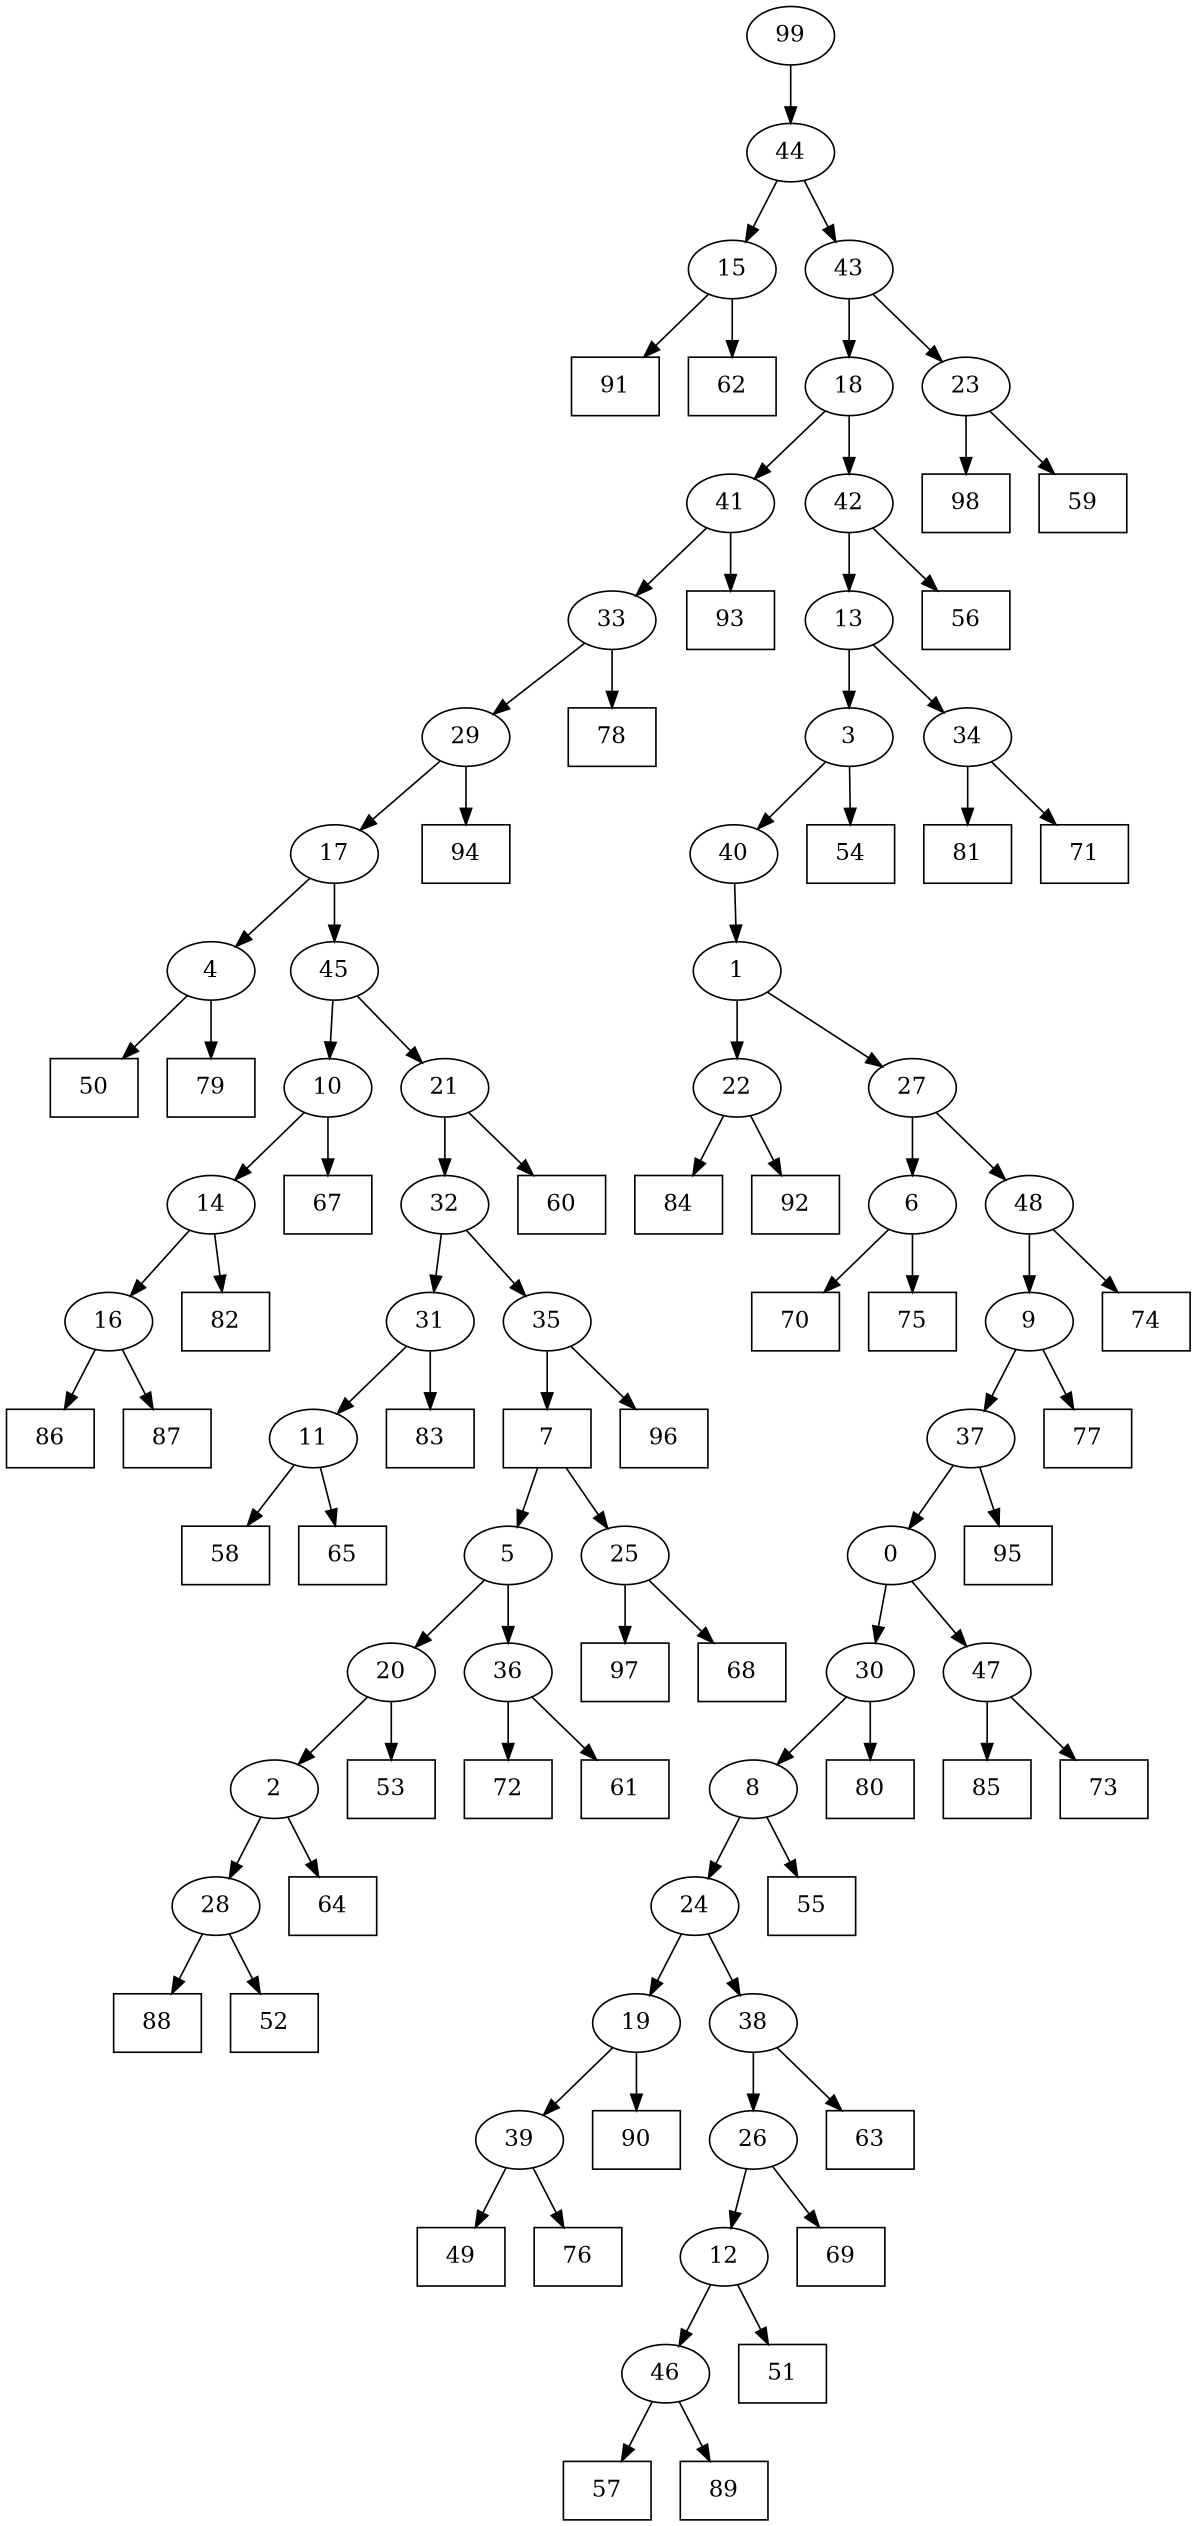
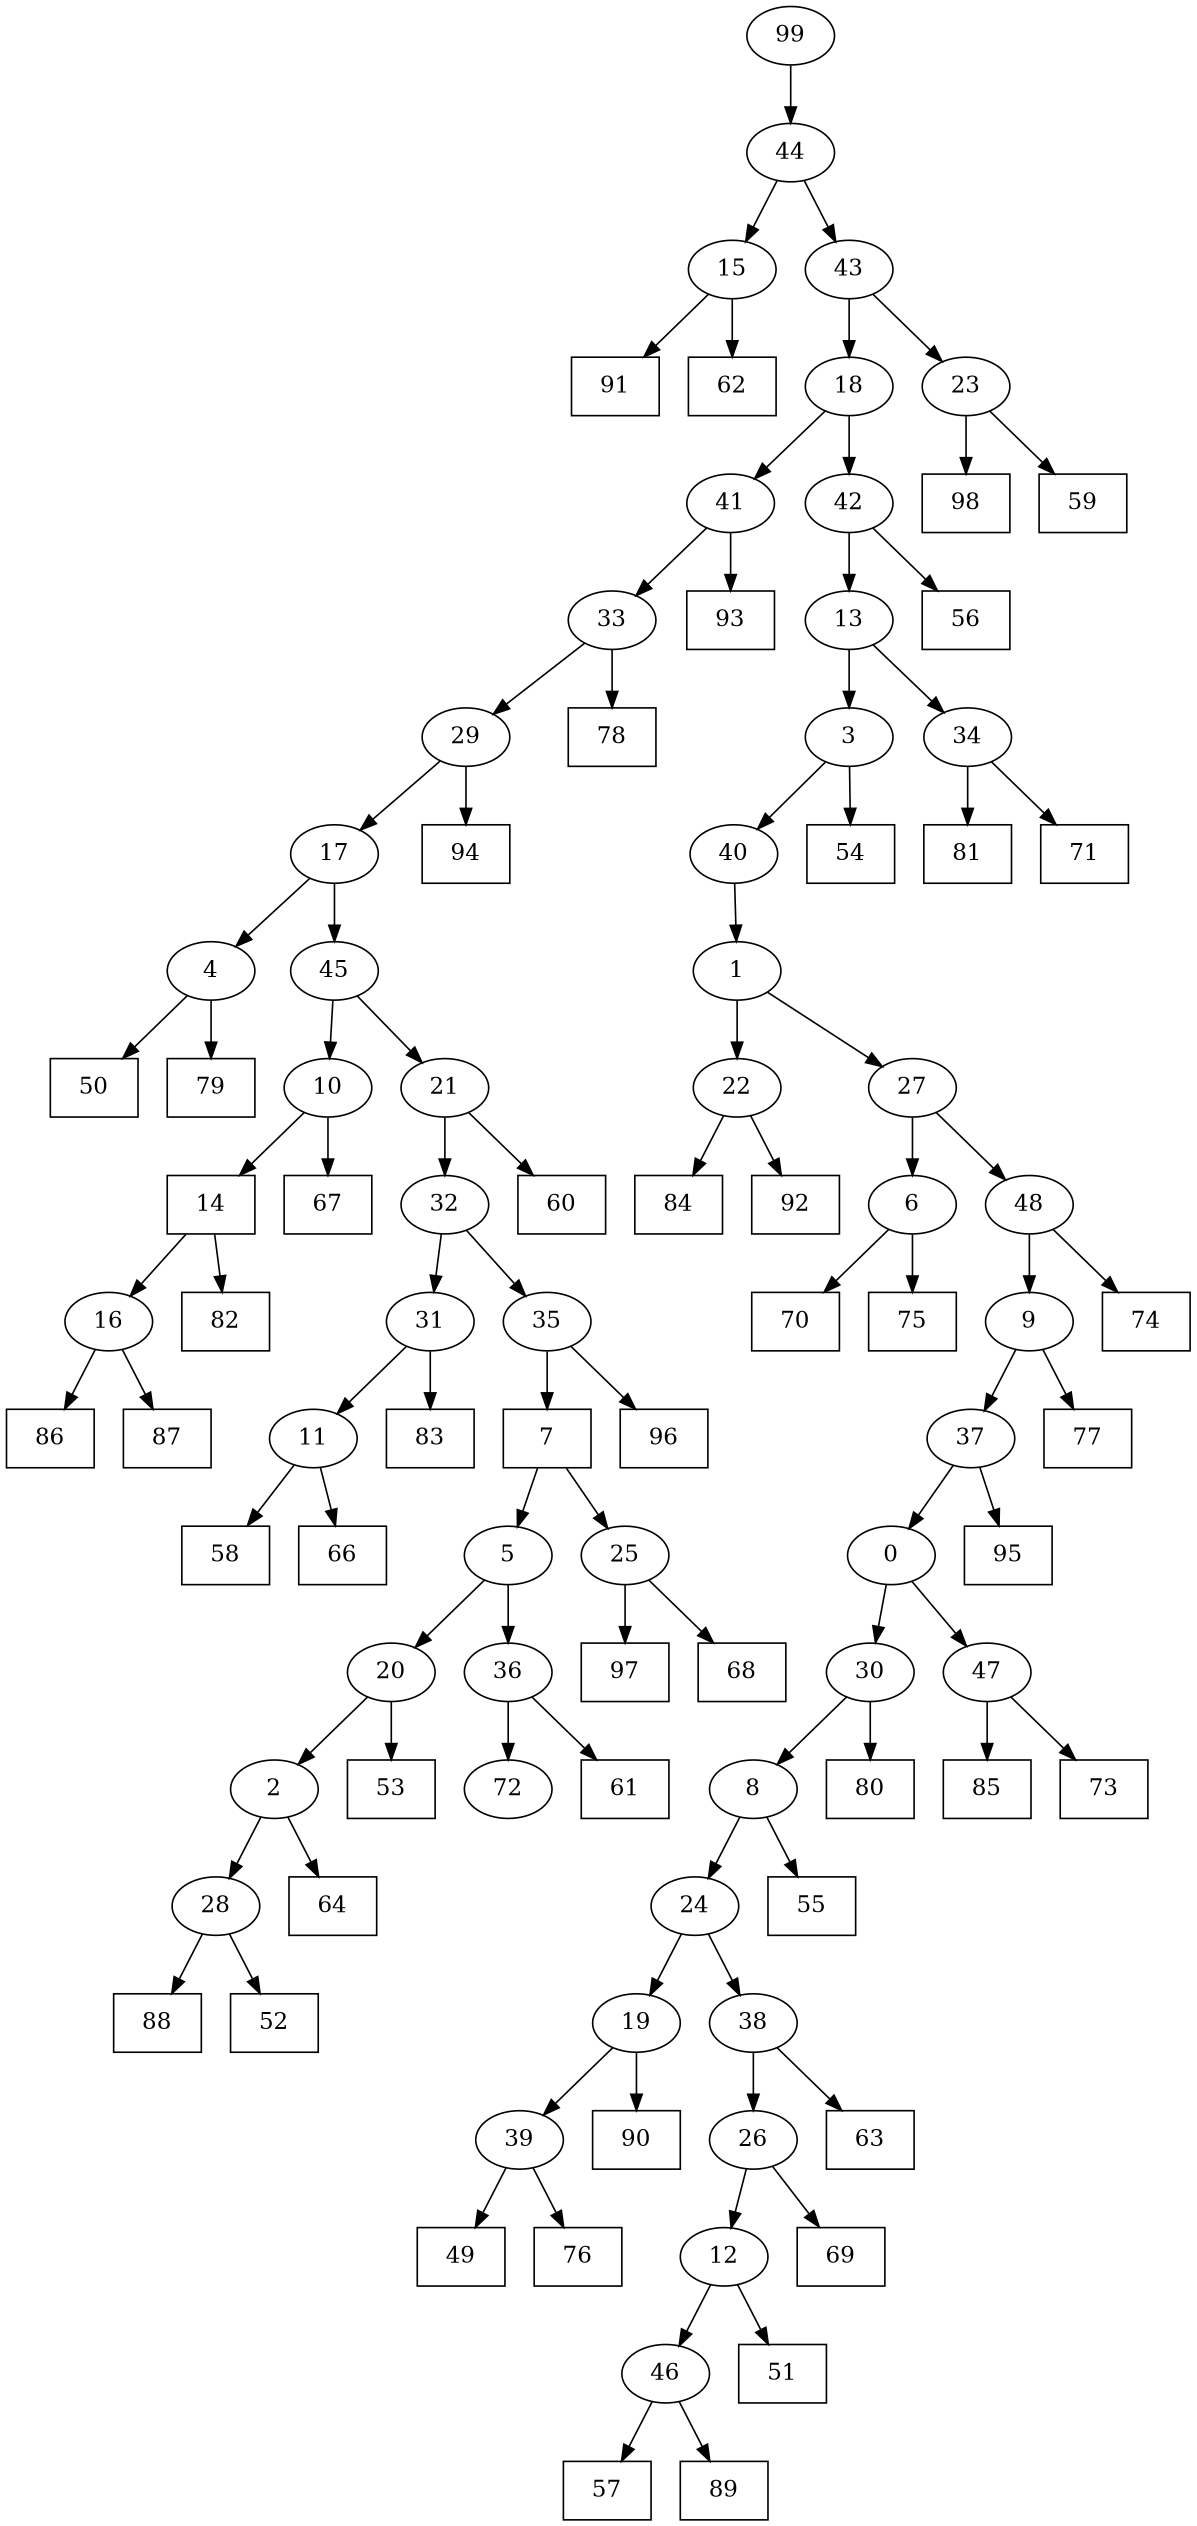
node "14": shape ellipse -> box
node "65": label "65" -> "66"
node "72": shape box -> ellipse
